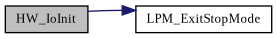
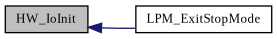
edge "HW_IoInit" -> "LPM_ExitStopMode": reversed
